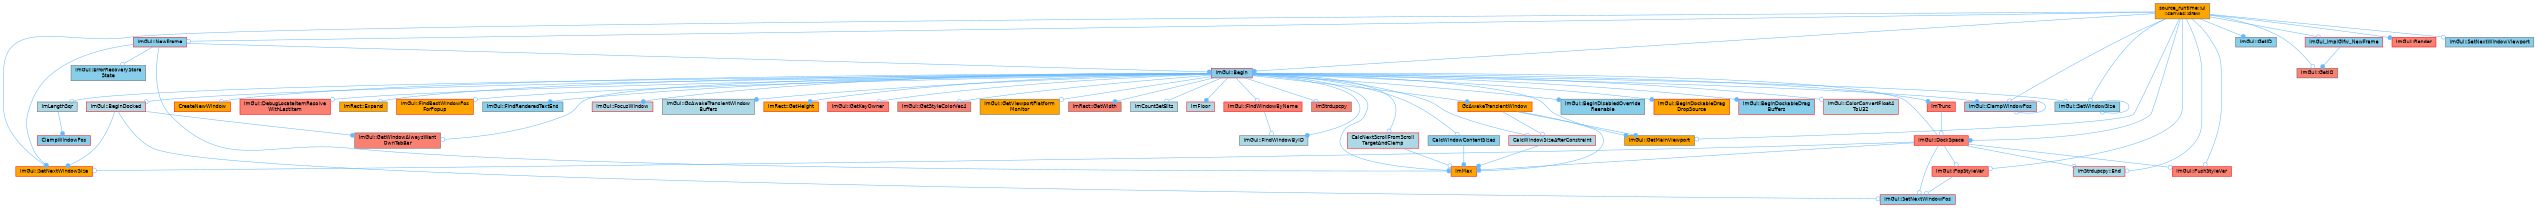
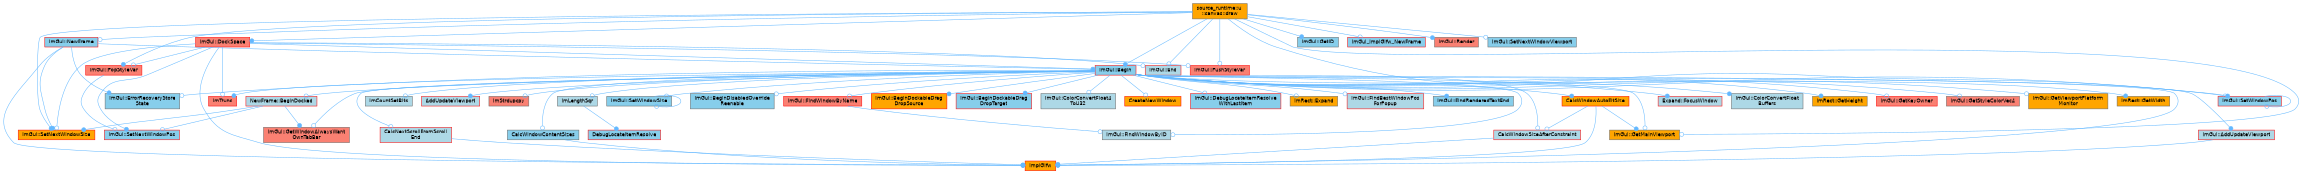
edge "source_runtime::ui ::canvas::draw" -> "ImGui::SetNextWindowSize": arrowhead odot -> dot
node "ImGui::Render": color red -> grey40
edge "source_runtime::ui ::canvas::draw" -> "ImGui::SetWindowSize": removed
edge "ImGui::NewFrame" -> "ImGui::ErrorRecoveryStore State": arrowhead odot -> dot
node "ImGui::GetIO": removed
edge "ImGui::Begin" -> "ImGui::ErrorRecoveryStore State": added
edge "ImGui::Begin" -> "ImGui::BeginDisabledOverride Reenable": arrowhead dot -> odot
edge "ImGui::Begin" -> "ImGui::GetMainViewport": arrowhead dot -> odot
edge "ImGui::Begin" -> "ImGui::FindWindowByID": arrowhead dot -> odot
node "ImGui::BeginDocked": label "ImGui::BeginDocked" -> "NewFrame::BeginDocked"
node "ImGui::DebugLocateItemResolve WithLastItem": fillcolor salmon -> skyblue
node "ImGui::FindBestWindowPos ForPopup": fillcolor orange -> lightblue
node "ImGui::FocusWindow": label "ImGui::FocusWindow" -> "Expand::FocusWindow"
node "ImGui::GcAwakeTransientWindow Buffers": label "ImGui::GcAwakeTransientWindow Buffers" -> "ImGui::ColorConvertFloat Buffers"
node "ImRect::GetHeight": color red -> grey40
node "ImRect::GetWidth": fillcolor salmon -> orange
node "ImFloor": label "ImFloor" -> "AddUpdateViewport"
node "GcAwakeTransientWindow": label "GcAwakeTransientWindow" -> "CalcWindowAutoFitSize"
node "ImGui::BeginDockableDrag Buffers": label "ImGui::BeginDockableDrag Buffers" -> "ImGui::BeginDockableDrag DropTarget"
node "ImGui::ColorConvertFloat4 ToU32": color red -> grey40
node "ImGui::ClampWindowPos": label "ImGui::ClampWindowPos" -> "ImGui::SetWindowPos"
edge "ImTrunc" -> "ImGui::DockSpace": reversed
node "ImGui::AddUpdateViewport": added
node "ClampWindowPos": label "ClampWindowPos" -> "DebugLocateItemResolve"
node "CalcNextScrollFromScroll TargetAndClamp": label "CalcNextScrollFromScroll TargetAndClamp" -> "CalcNextScrollFromScroll End"
edge "source_runtime::ui ::canvas::draw" -> "ImGui::PopStyleVar": arrowhead odot -> dot
edge "ImGui::DockSpace" -> "ImGui::SetNextWindowPos": arrowhead odot -> dot
node "ImMax": label "ImMax" -> "ImplGlfw"
node "ImStrdupcpy::End": label "ImStrdupcpy::End" -> "ImGui::End"
